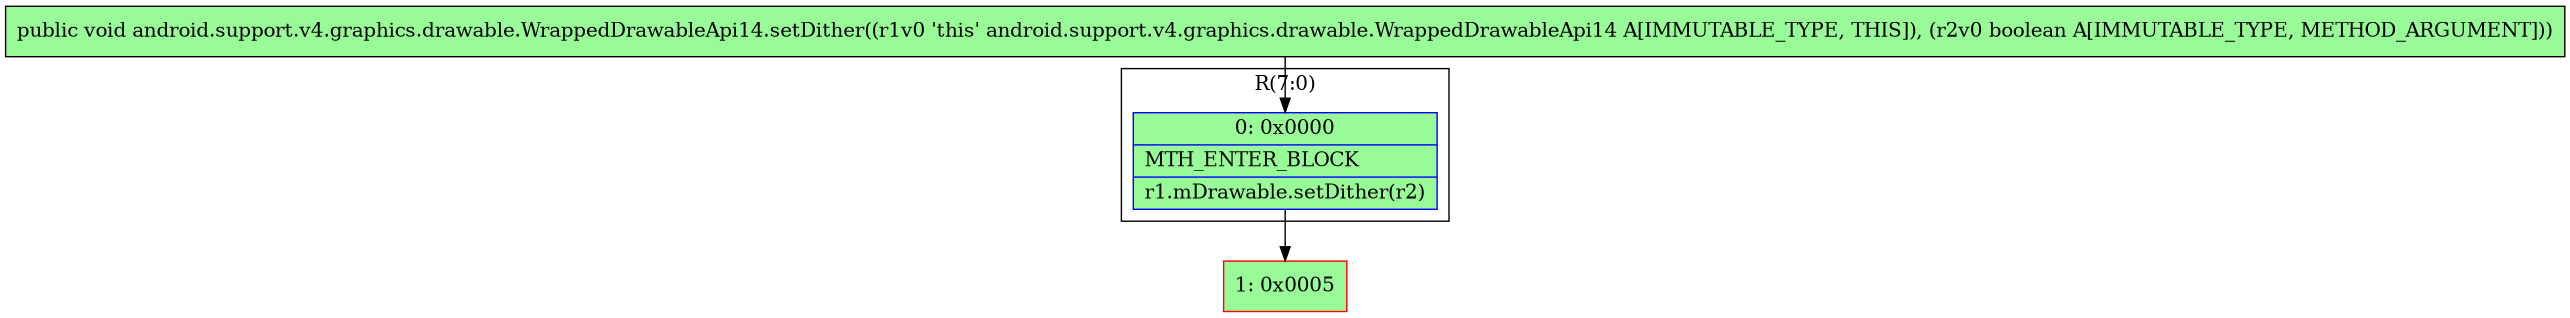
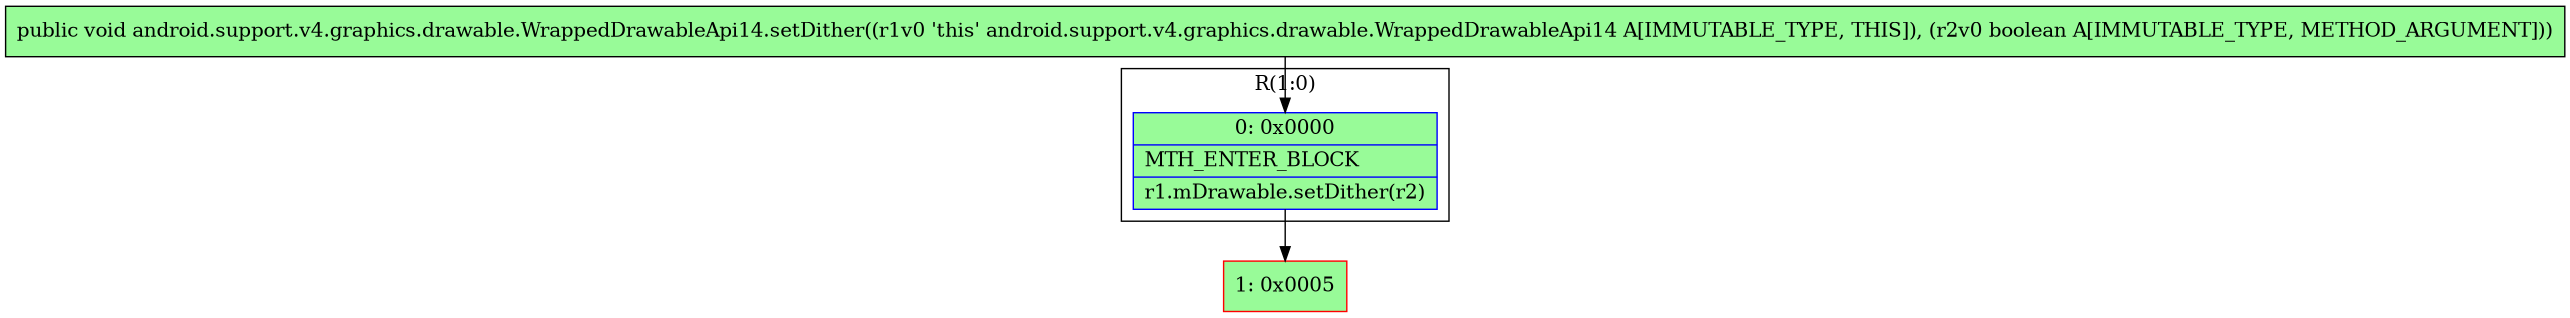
cluster "R(7:0)": label "R(7:0)" -> "R(1:0)"
